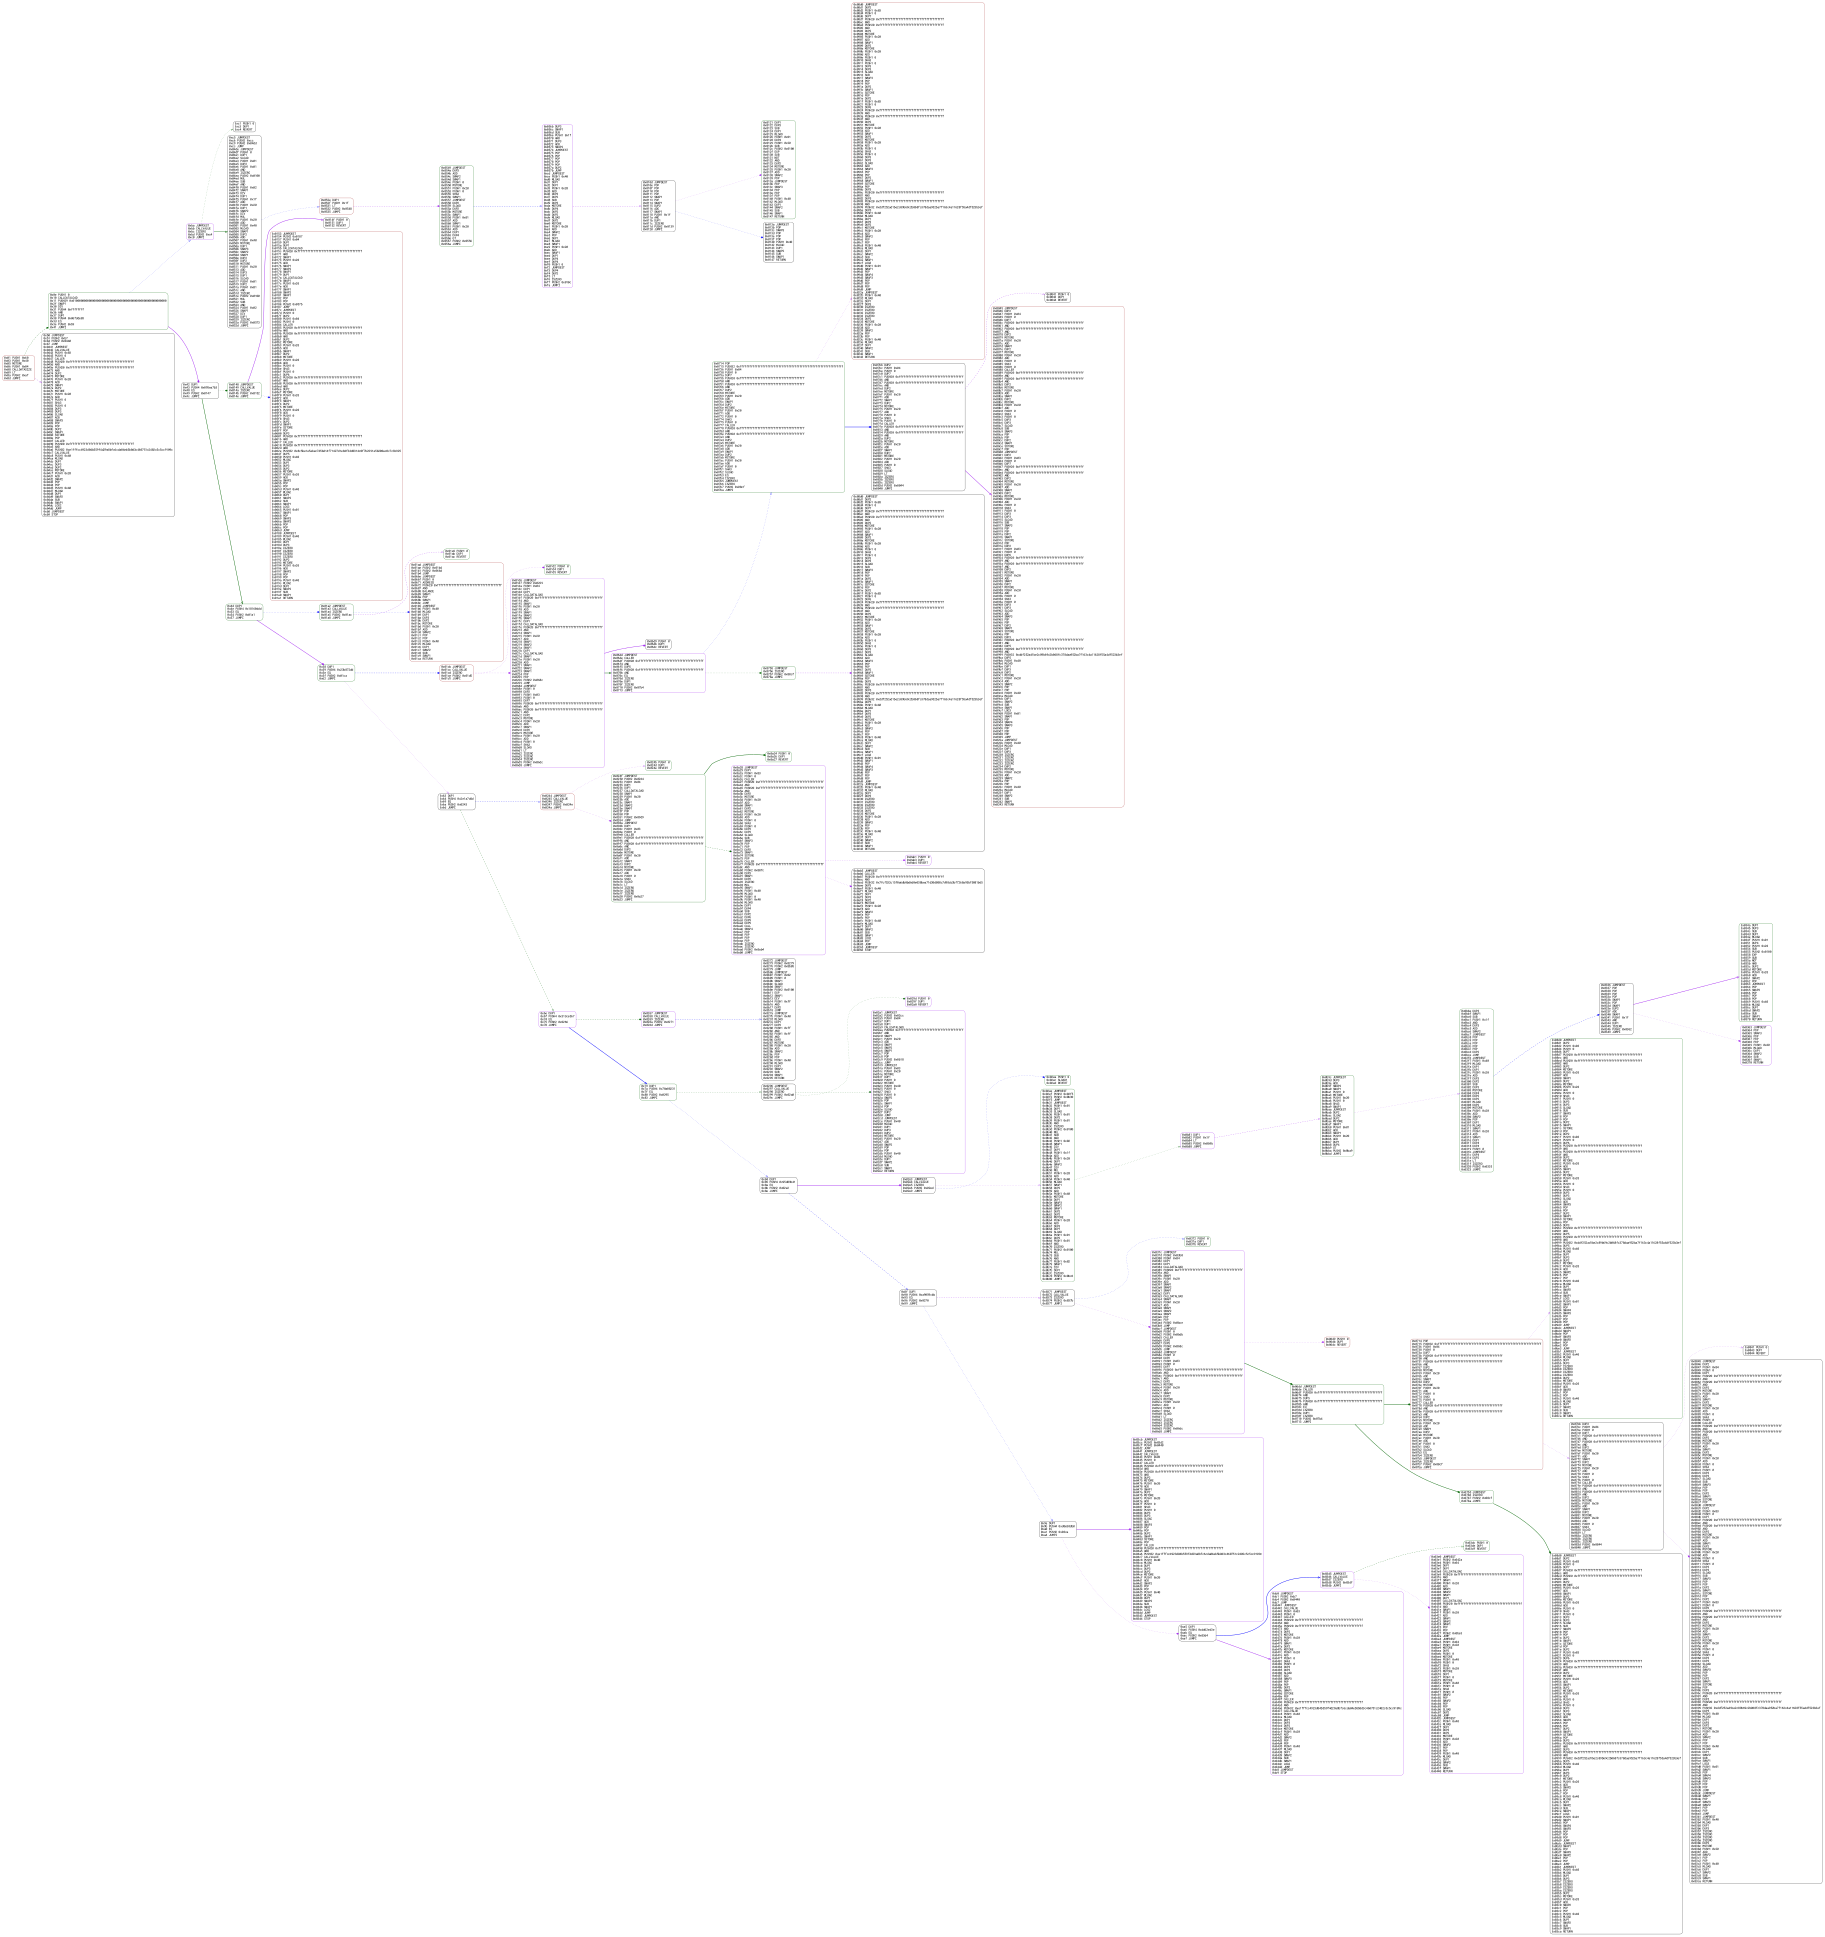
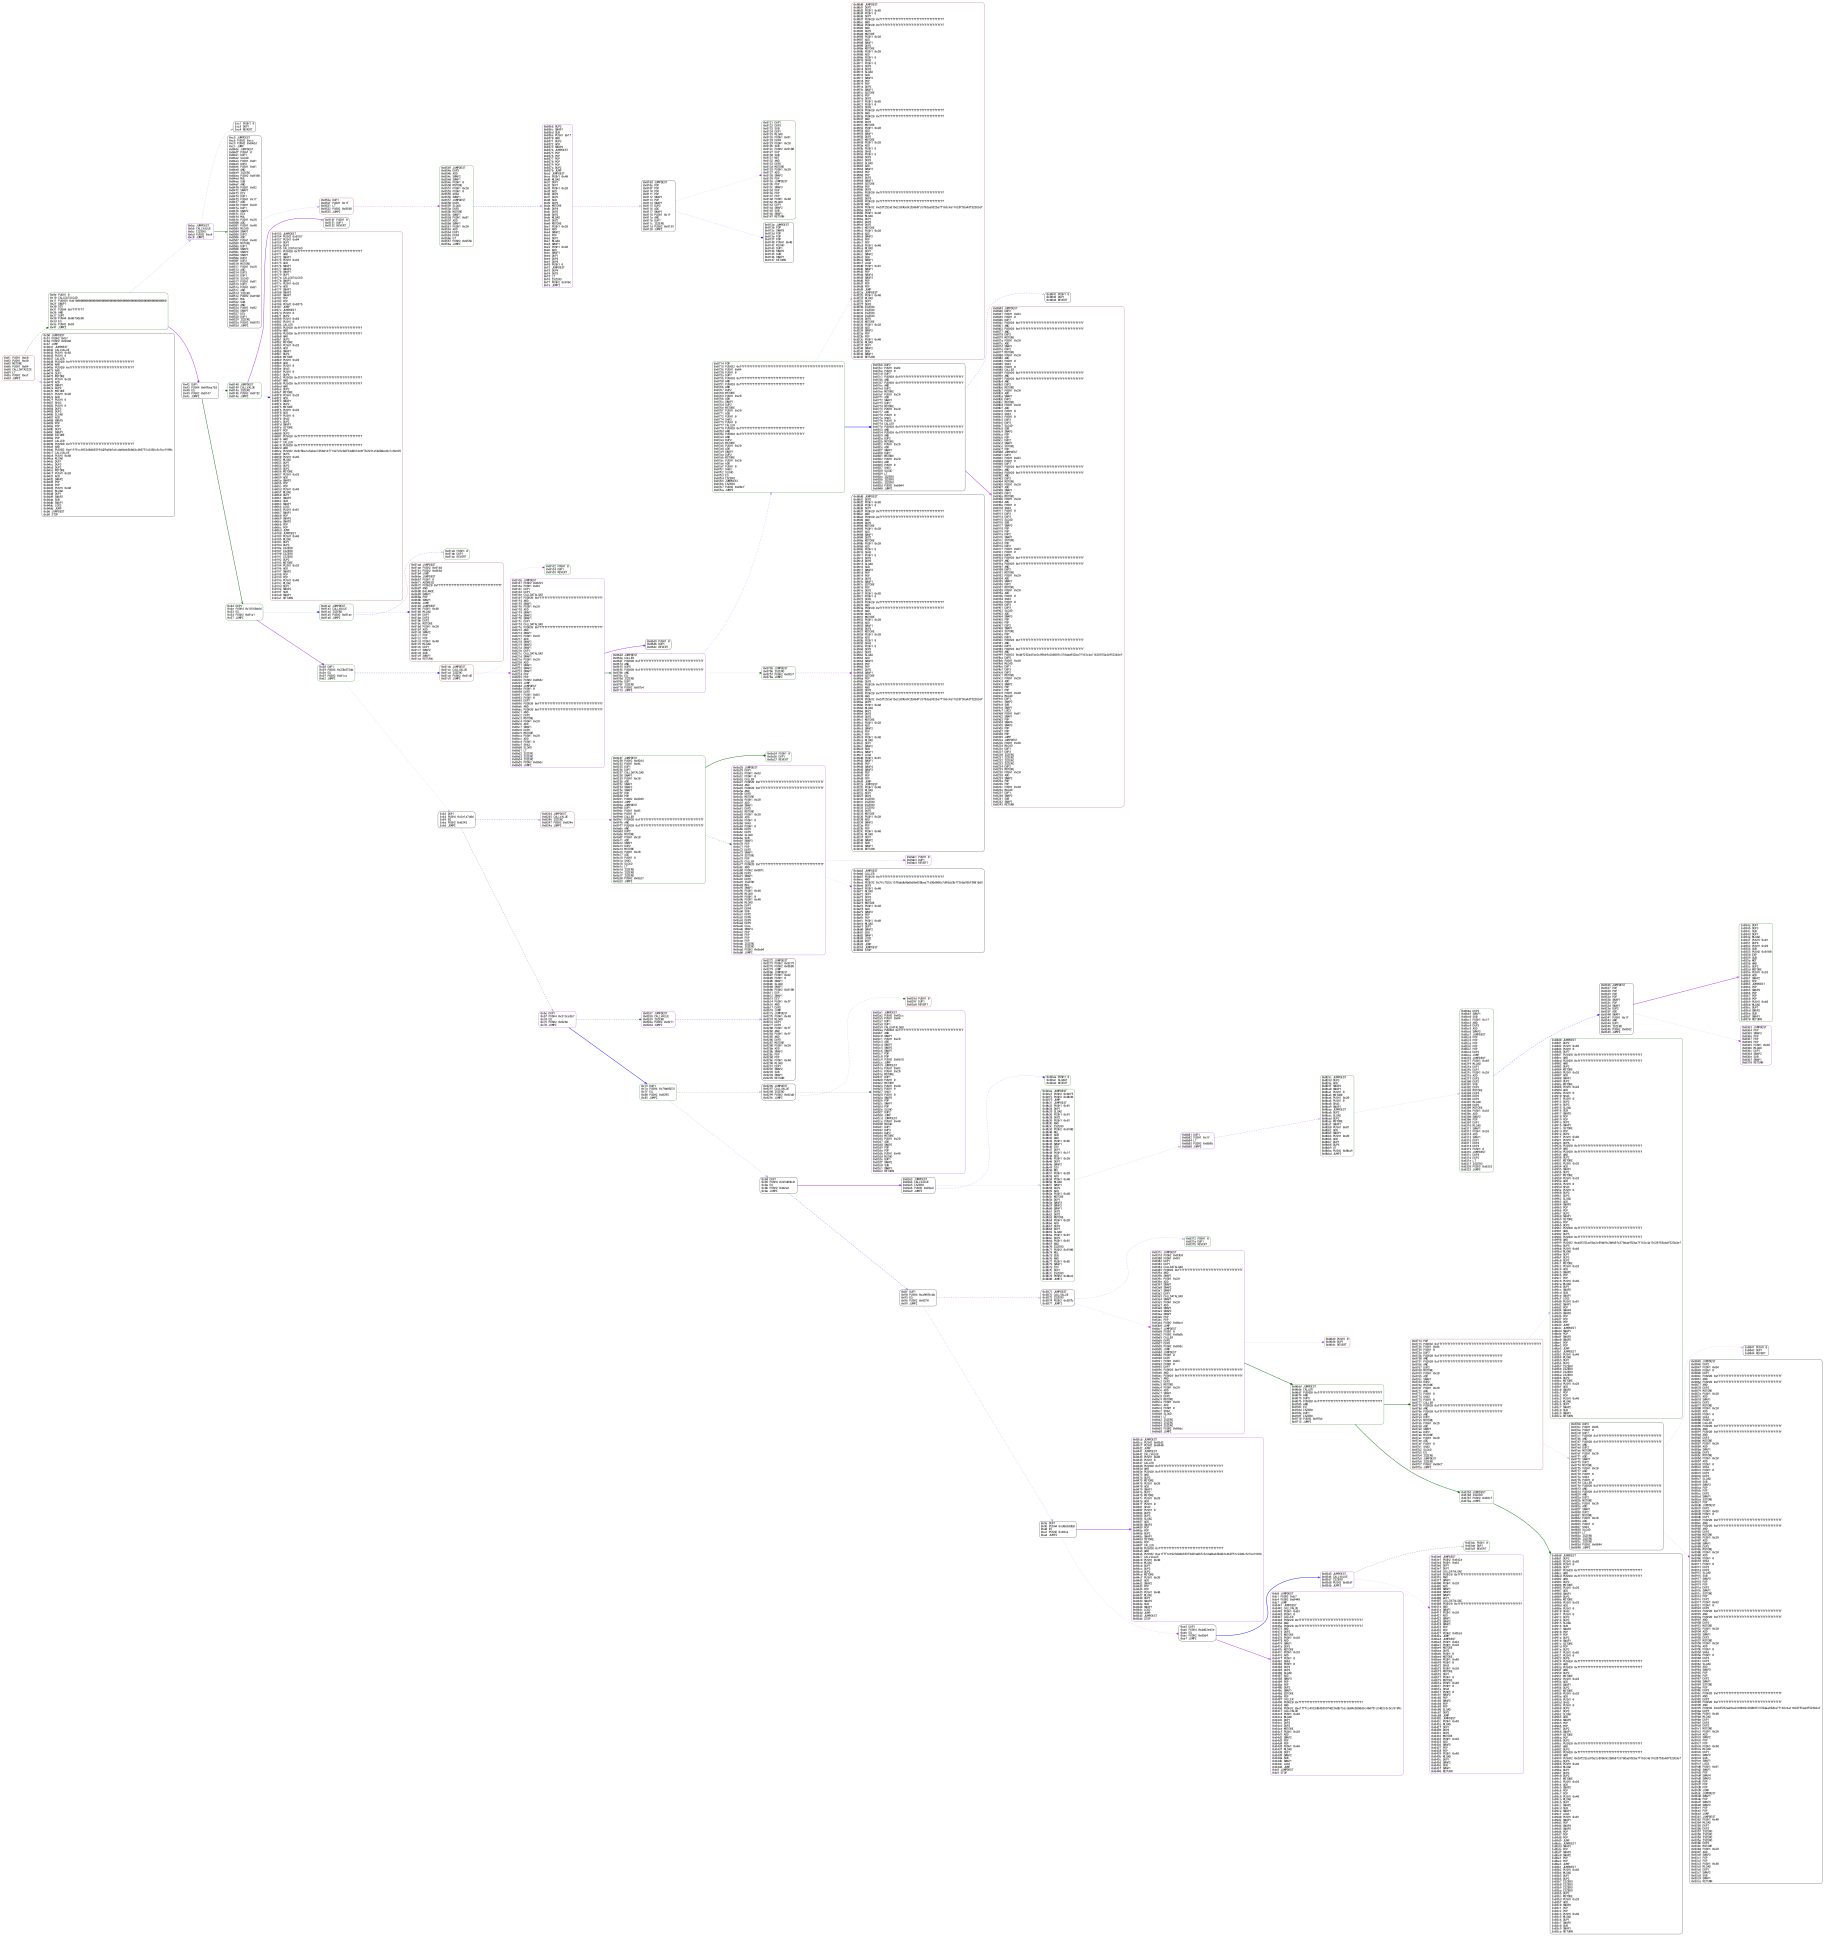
node "0x024b PUSH1 0 0x024d DUP1 0x024e REVERT": removed
node "0x029d PUSH1 0 0x029f DUP1 0x02a0 REVERT": color purple -> brown
